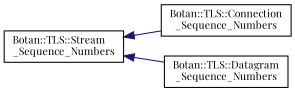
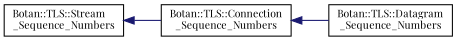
edge "Botan::TLS::Datagram _Sequence_Numbers" -> "Botan::TLS::Stream _Sequence_Numbers": now "Botan::TLS::Datagram _Sequence_Numbers" -> "Botan::TLS::Connection _Sequence_Numbers"
